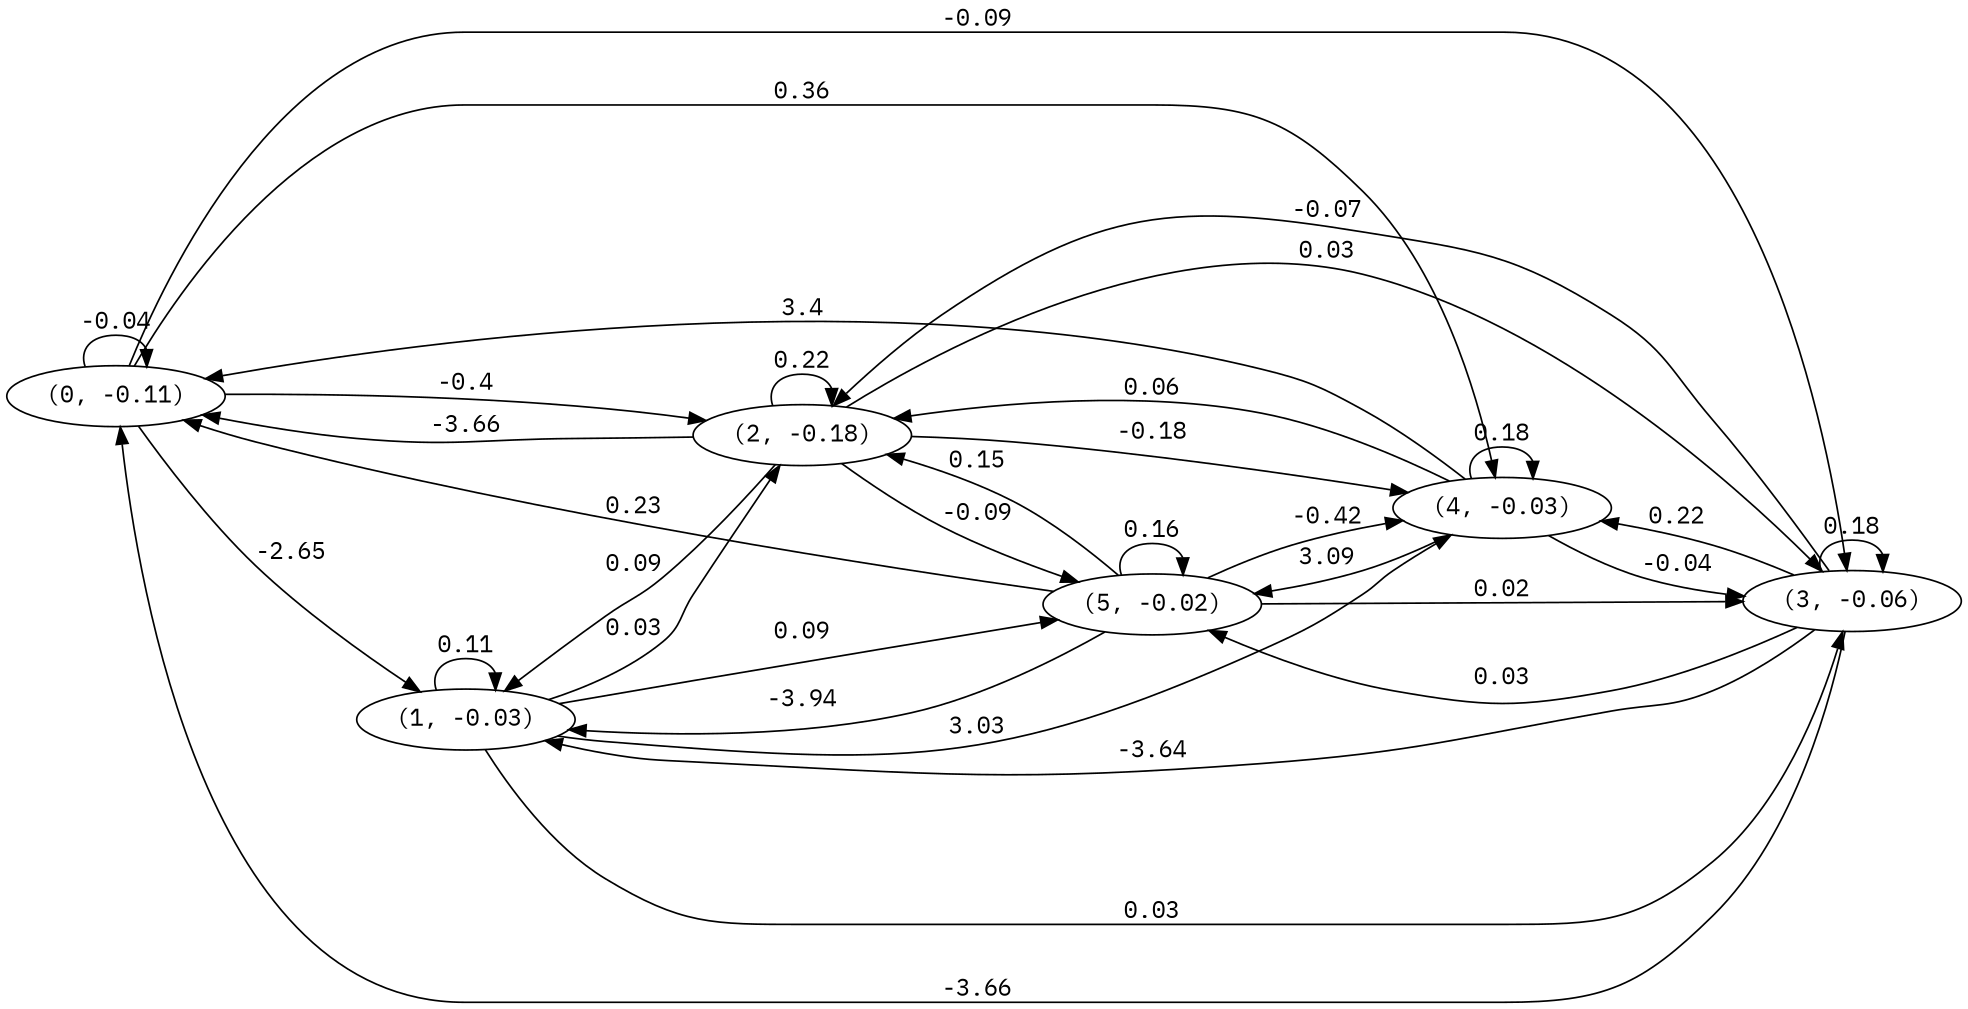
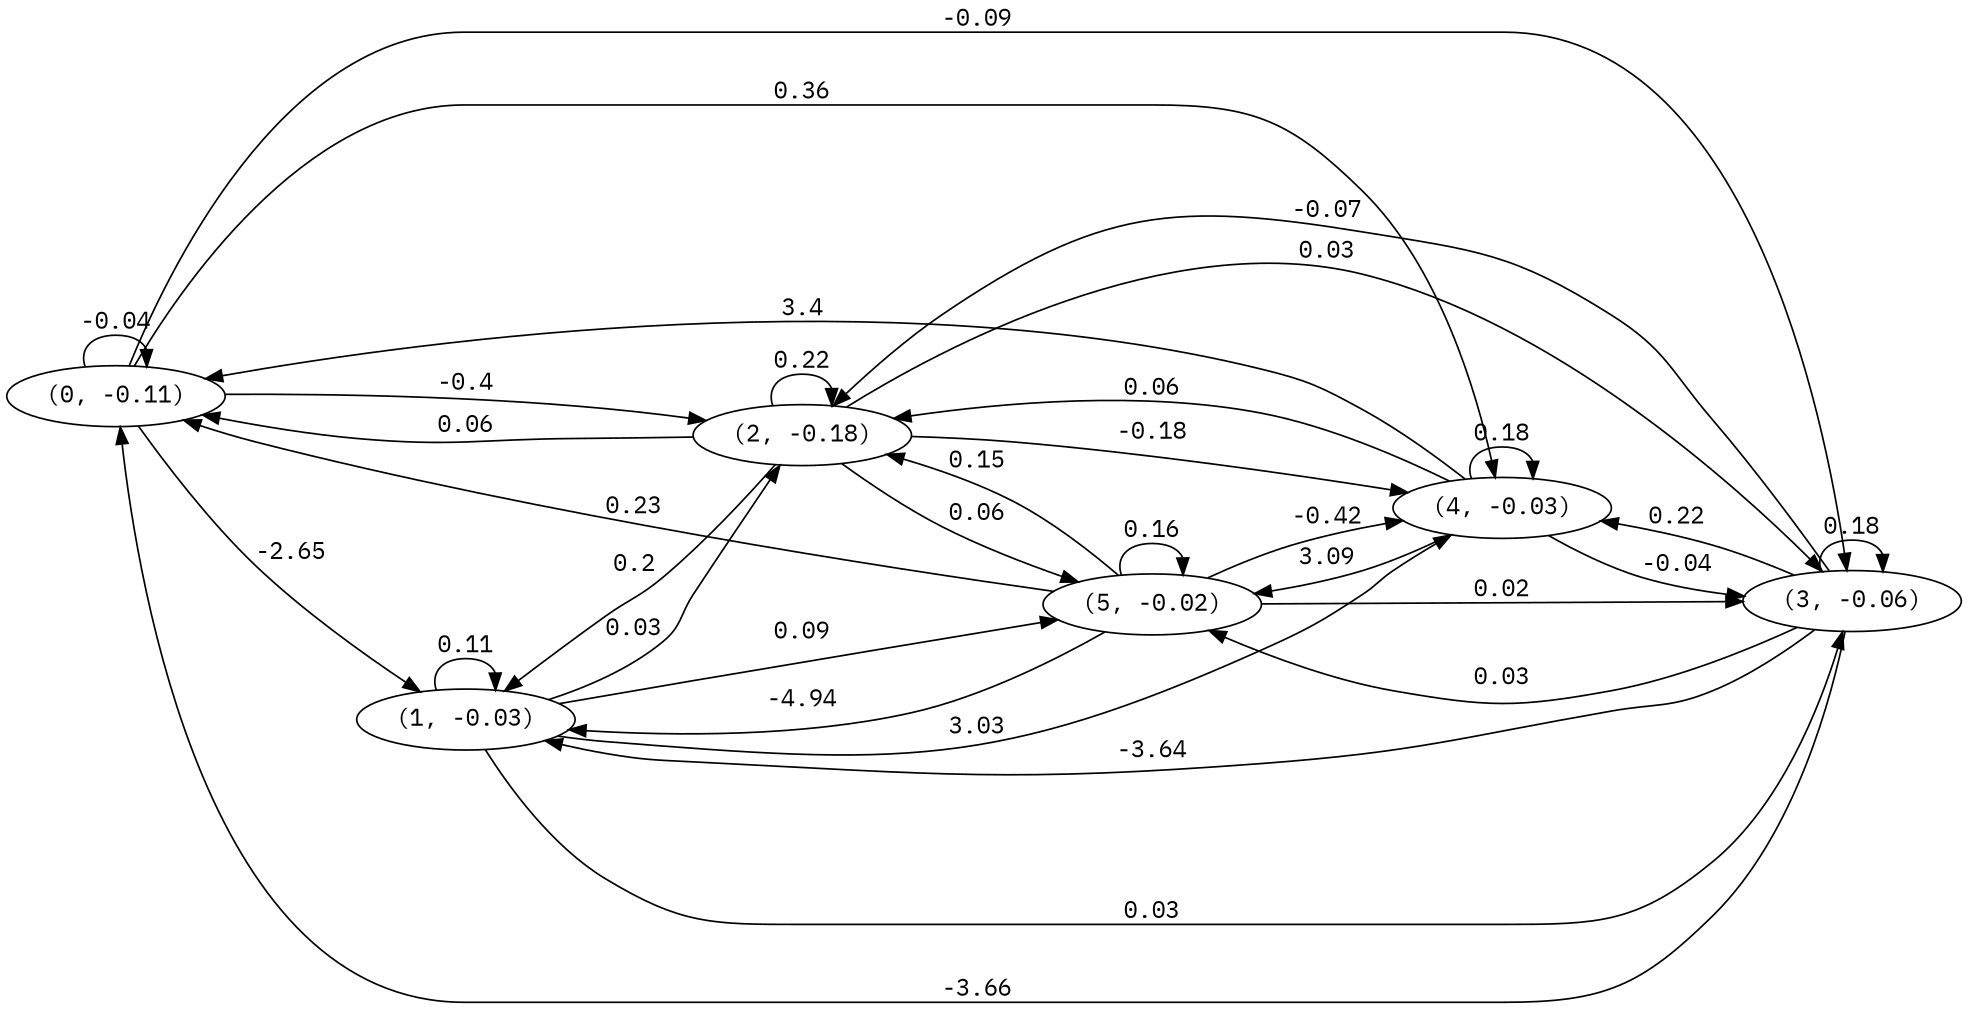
edge "(2, -0.18)" -> "(0, -0.11)": label "-3.66" -> "0.06"
edge "(2, -0.18)" -> "(5, -0.02)": label "-0.09" -> "0.06"
edge "(2, -0.18)" -> "(1, -0.03)": label "0.09" -> "0.2"
edge "(5, -0.02)" -> "(1, -0.03)": label "-3.94" -> "-4.94"
